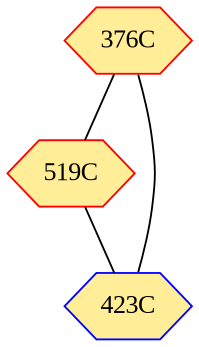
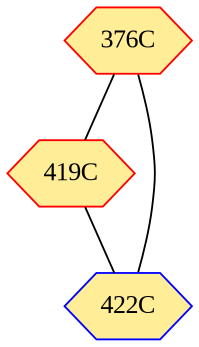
node "519C": label "519C" -> "419C"
node "423C": label "423C" -> "422C"
